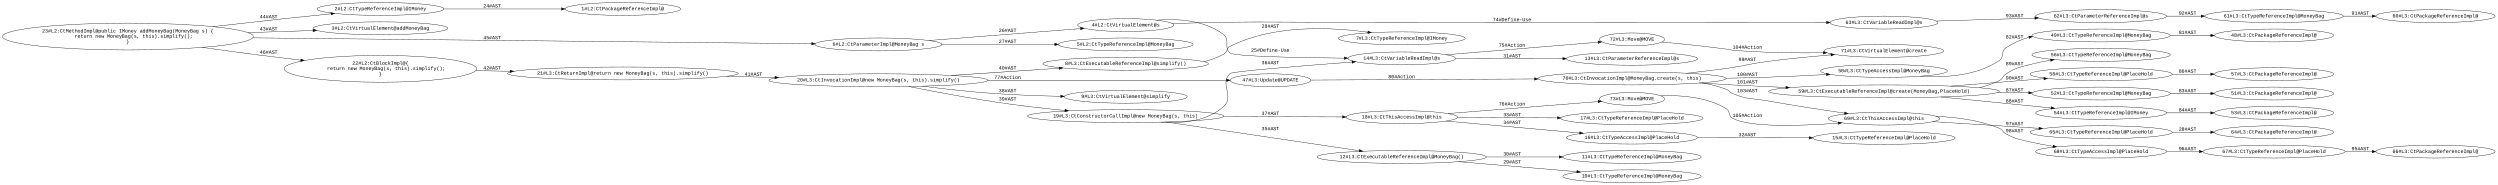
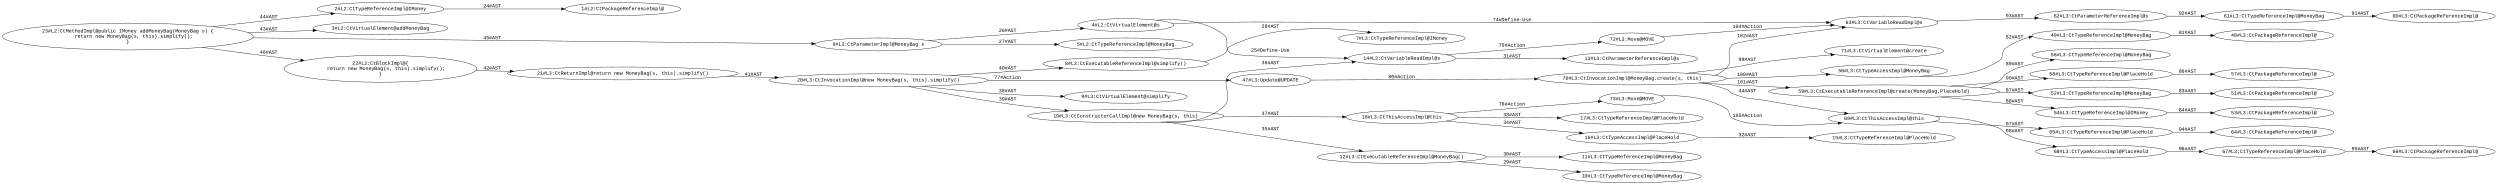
edge "70#L3:CtInvocationImpl@MoneyBag.create(s, this)" -> "63#L3:CtVariableReadImpl@s": added, label "102#AST"
edge "72#L3:Move@MOVE" -> "71#L3:CtVirtualElement@create": now "72#L3:Move@MOVE" -> "63#L3:CtVariableReadImpl@s"
edge "70#L3:CtInvocationImpl@MoneyBag.create(s, this)" -> "69#L3:CtThisAccessImpl@this": label "103#AST" -> "44#AST"
edge "65#L3:CtTypeReferenceImpl@PlaceHold" -> "64#L3:CtPackageReferenceImpl@": label "28#AST" -> "94#AST"
